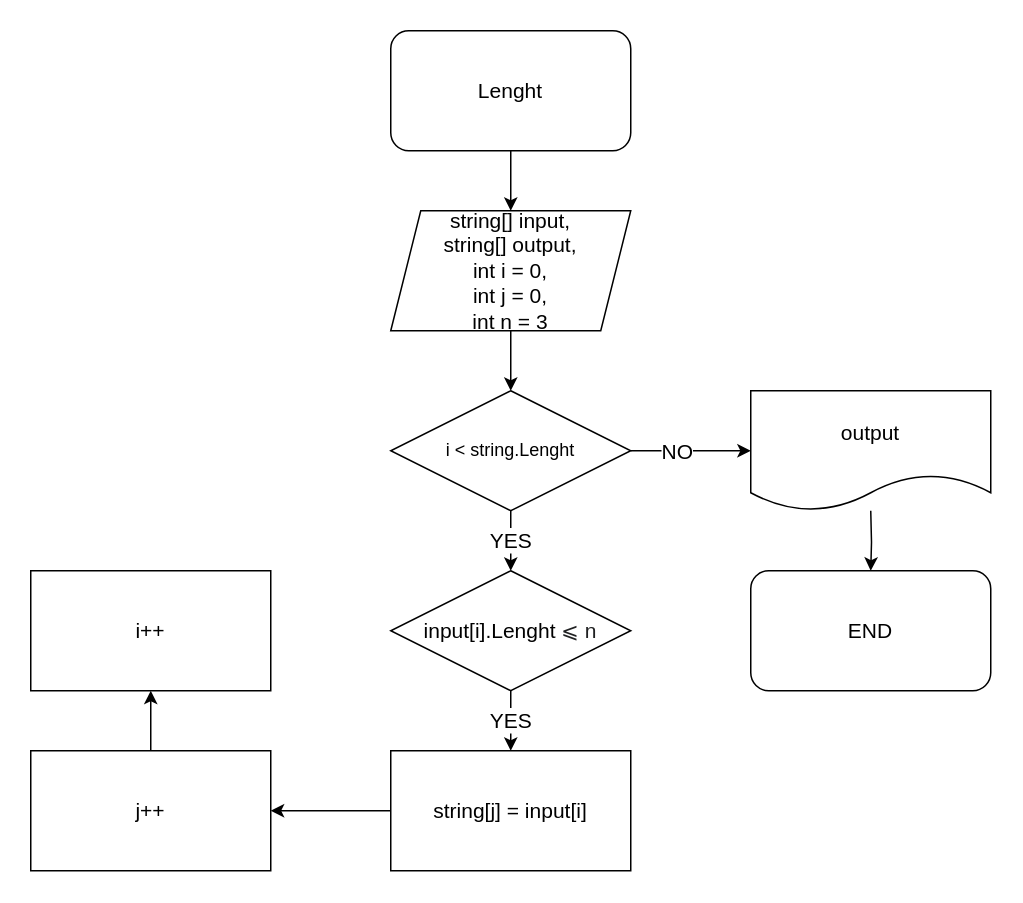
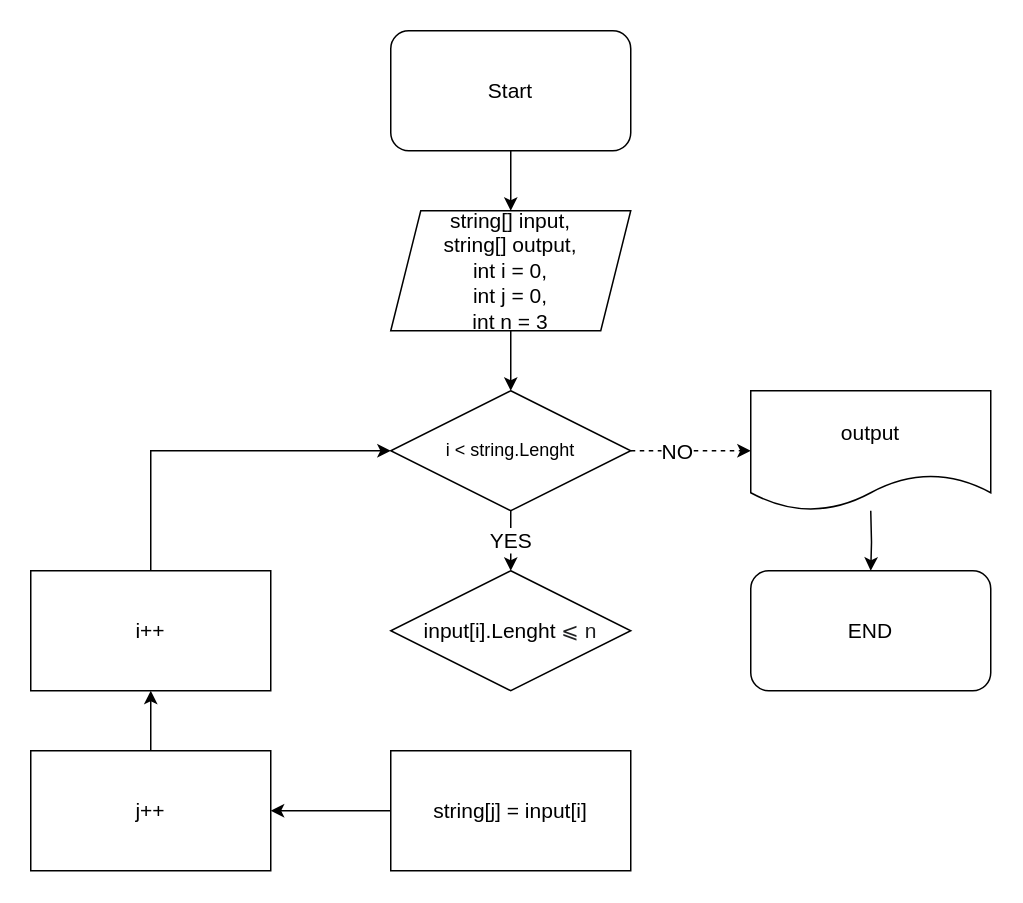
node "Lenght": label "Lenght" -> "Start"
edge "i++" -> "i < string.Lenght": added
edge "i < string.Lenght" -> "output": style solid -> dashed
edge "input[i].Lenght ⩽ n" -> "string[j] = input[i]": removed, label "YES"
